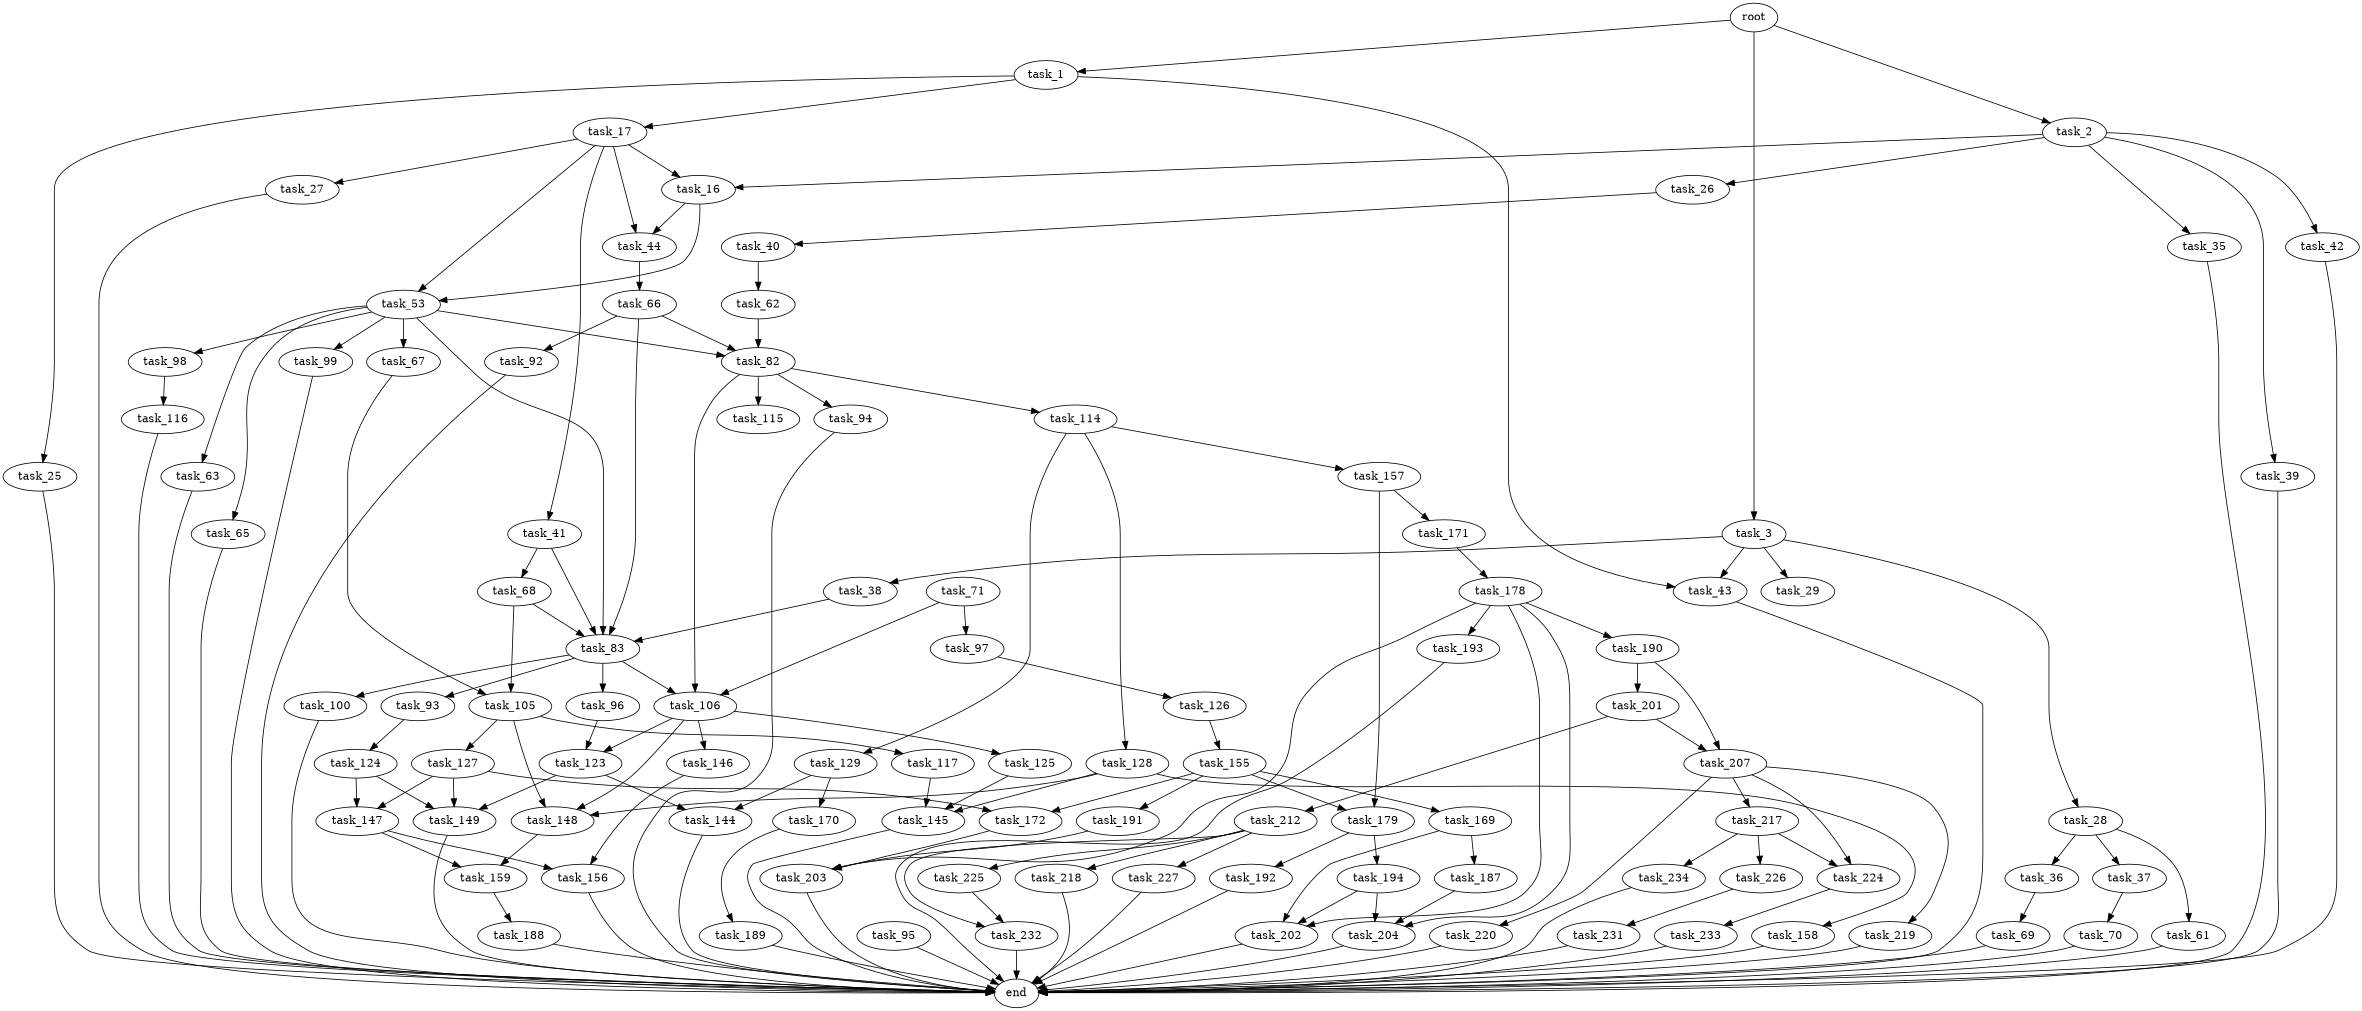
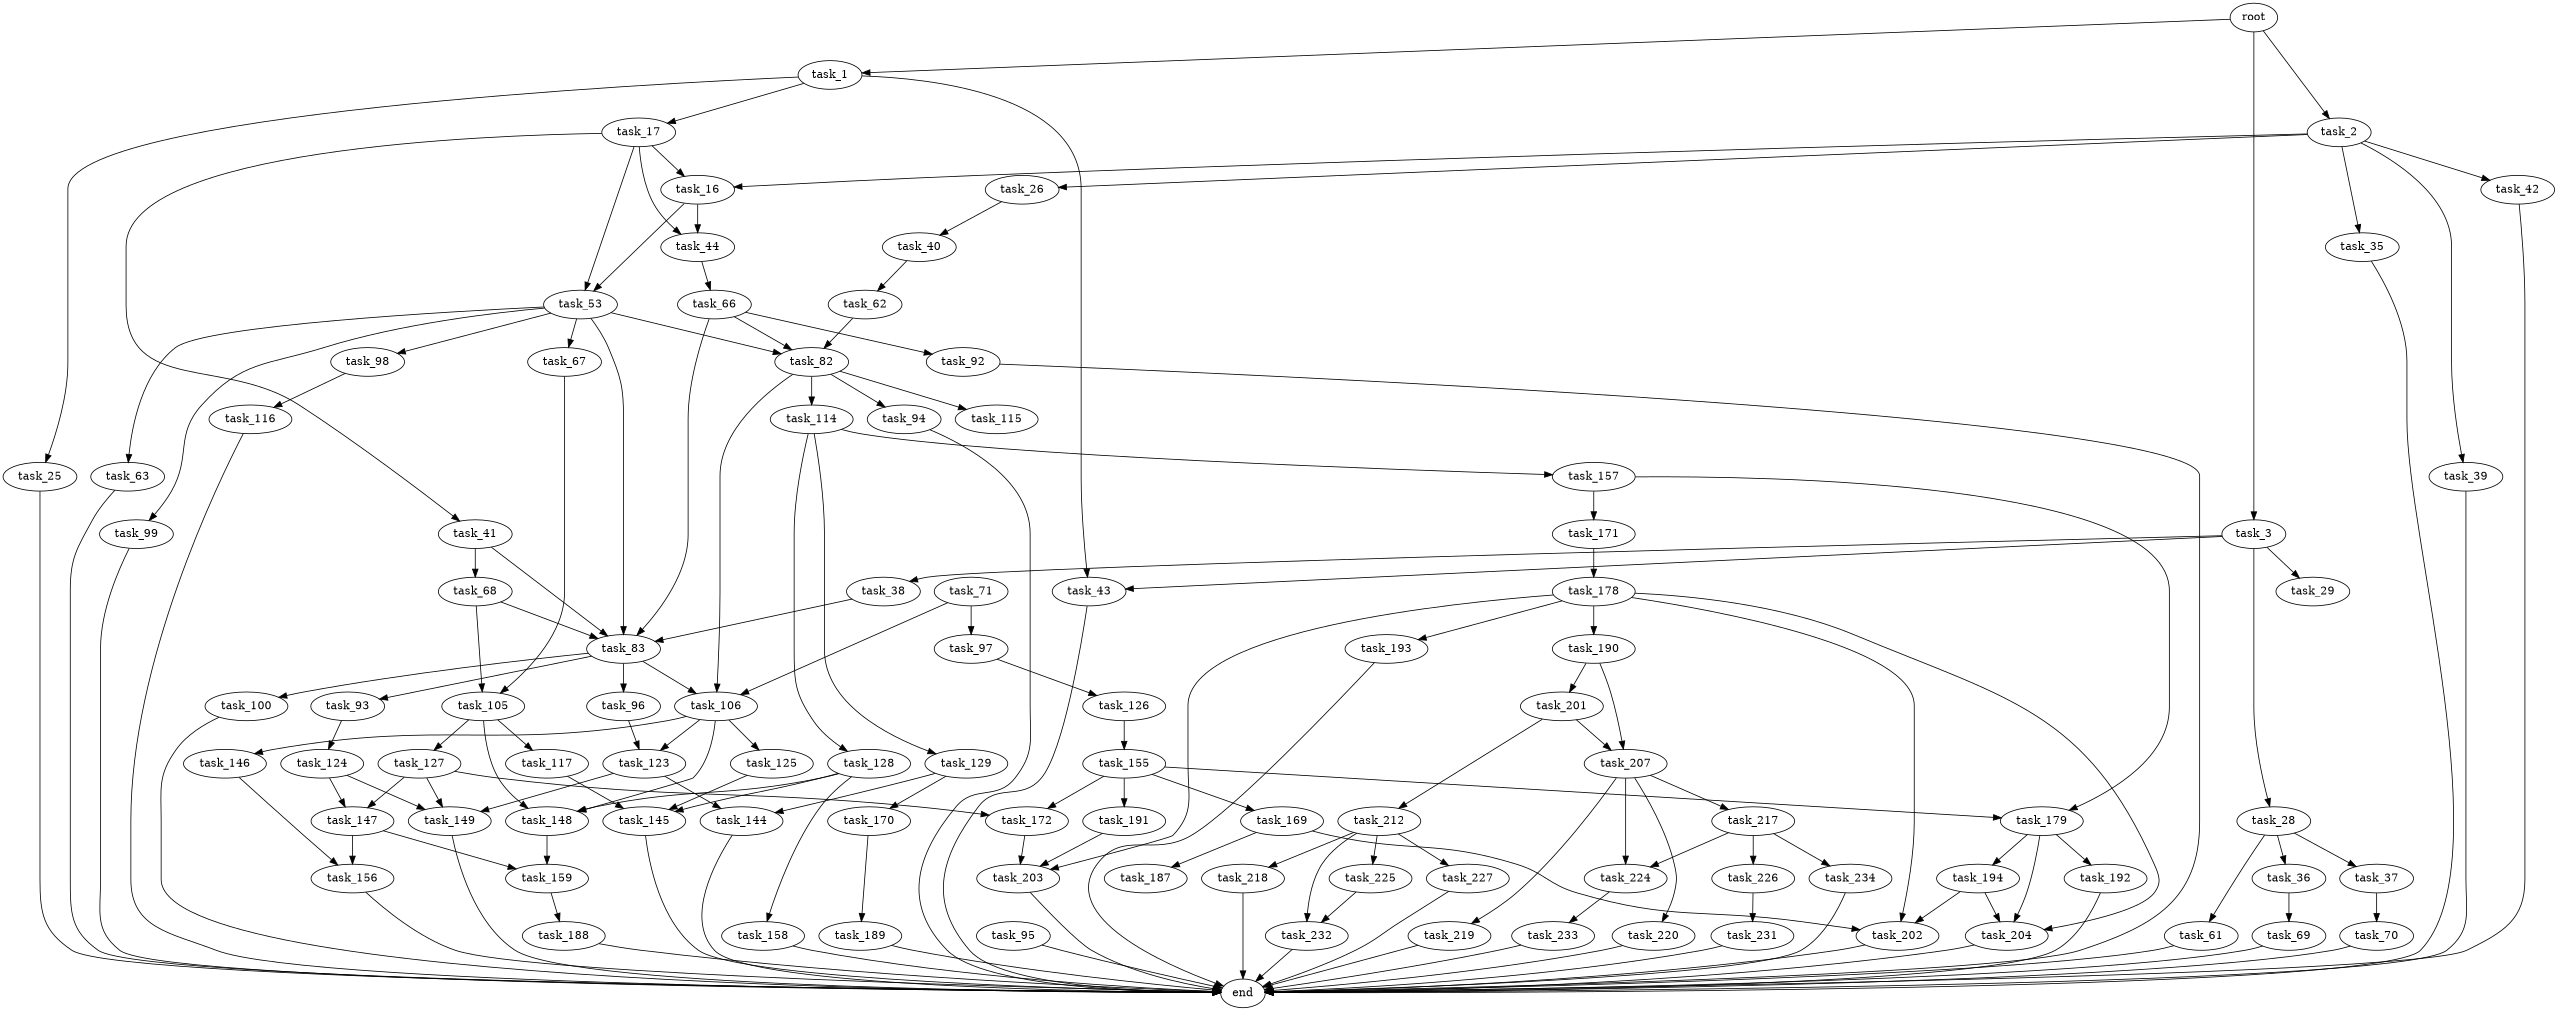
node "task_27": removed
node "task_65": removed
edge "task_187" -> "task_204": now "task_179" -> "task_204"
